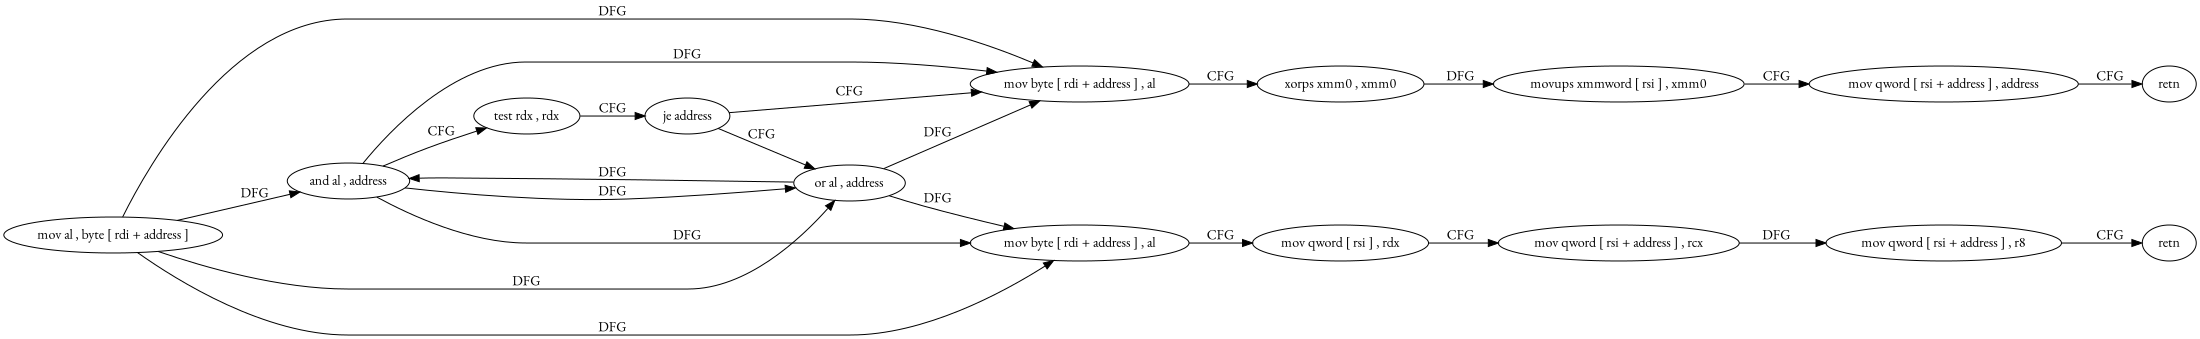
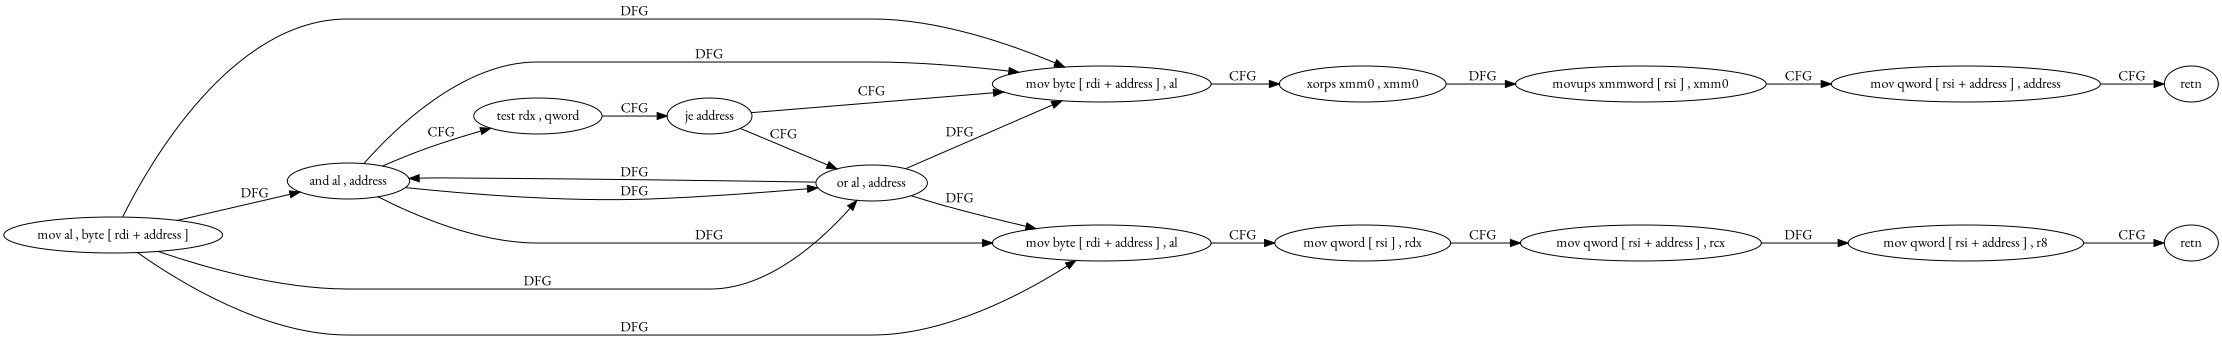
node "test rdx , rdx": label "test rdx , rdx" -> "test rdx , qword"
